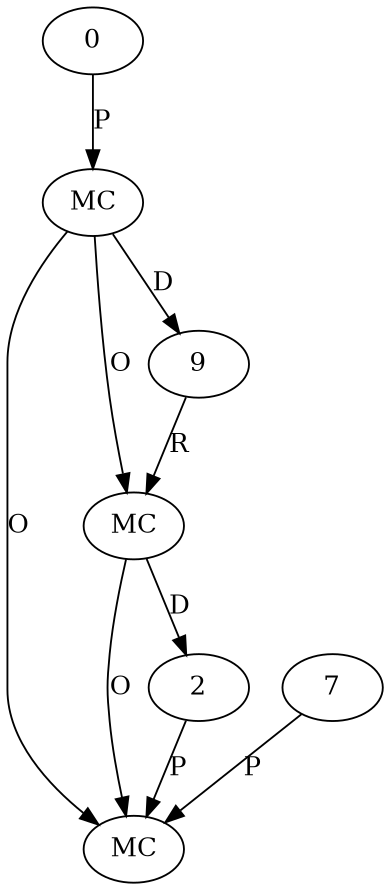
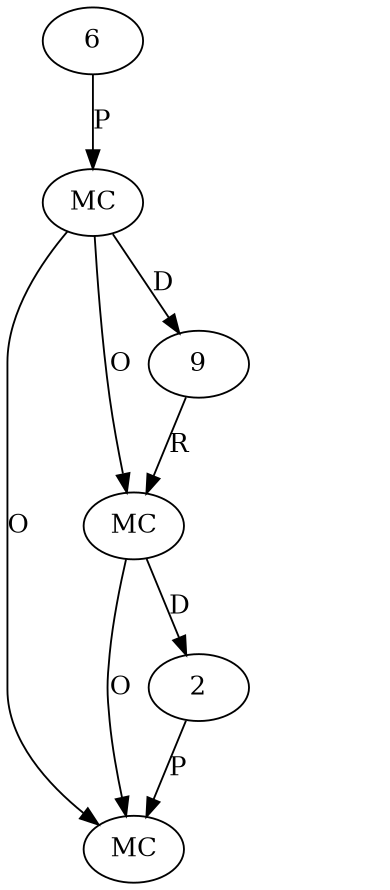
node "0": label "0" -> "6"
node "7": removed
